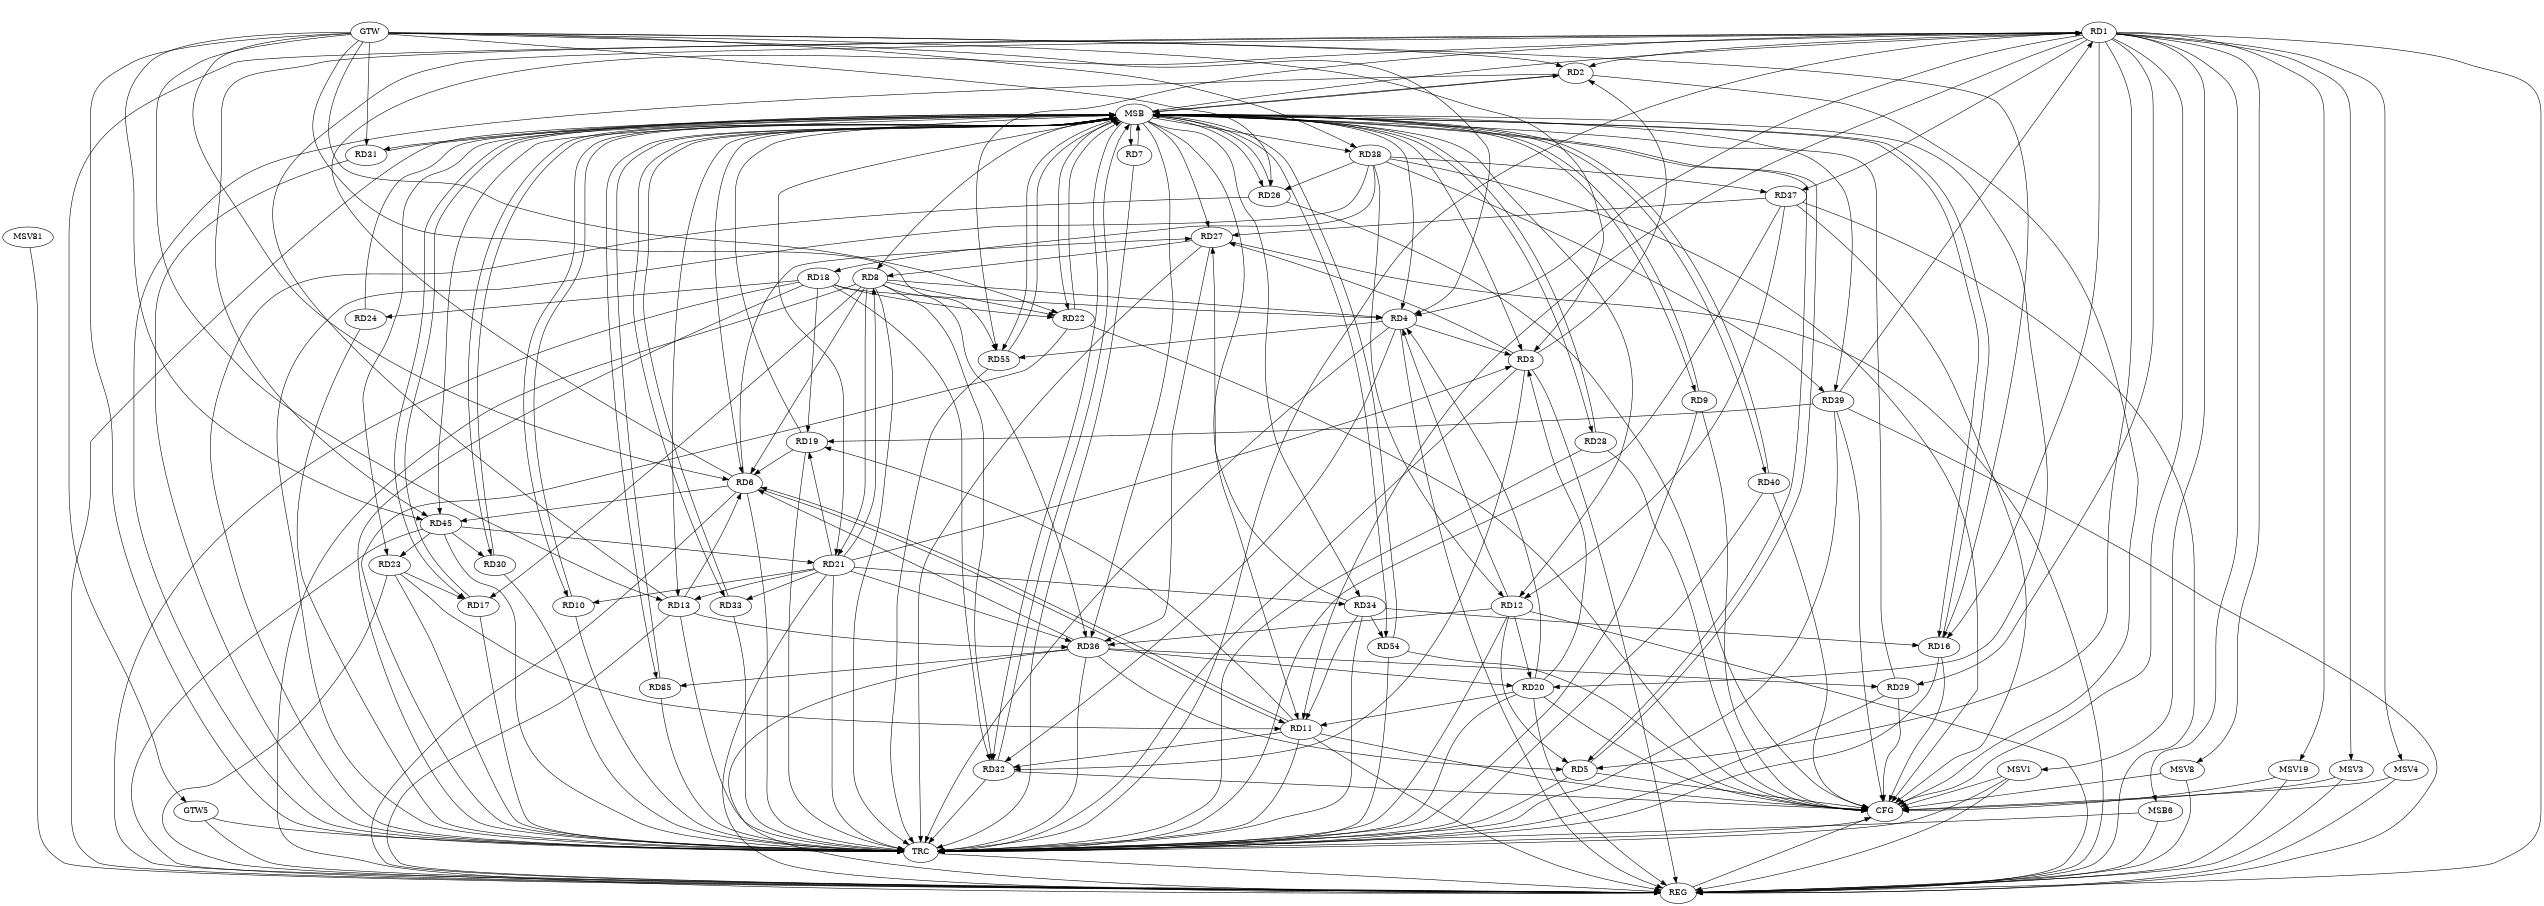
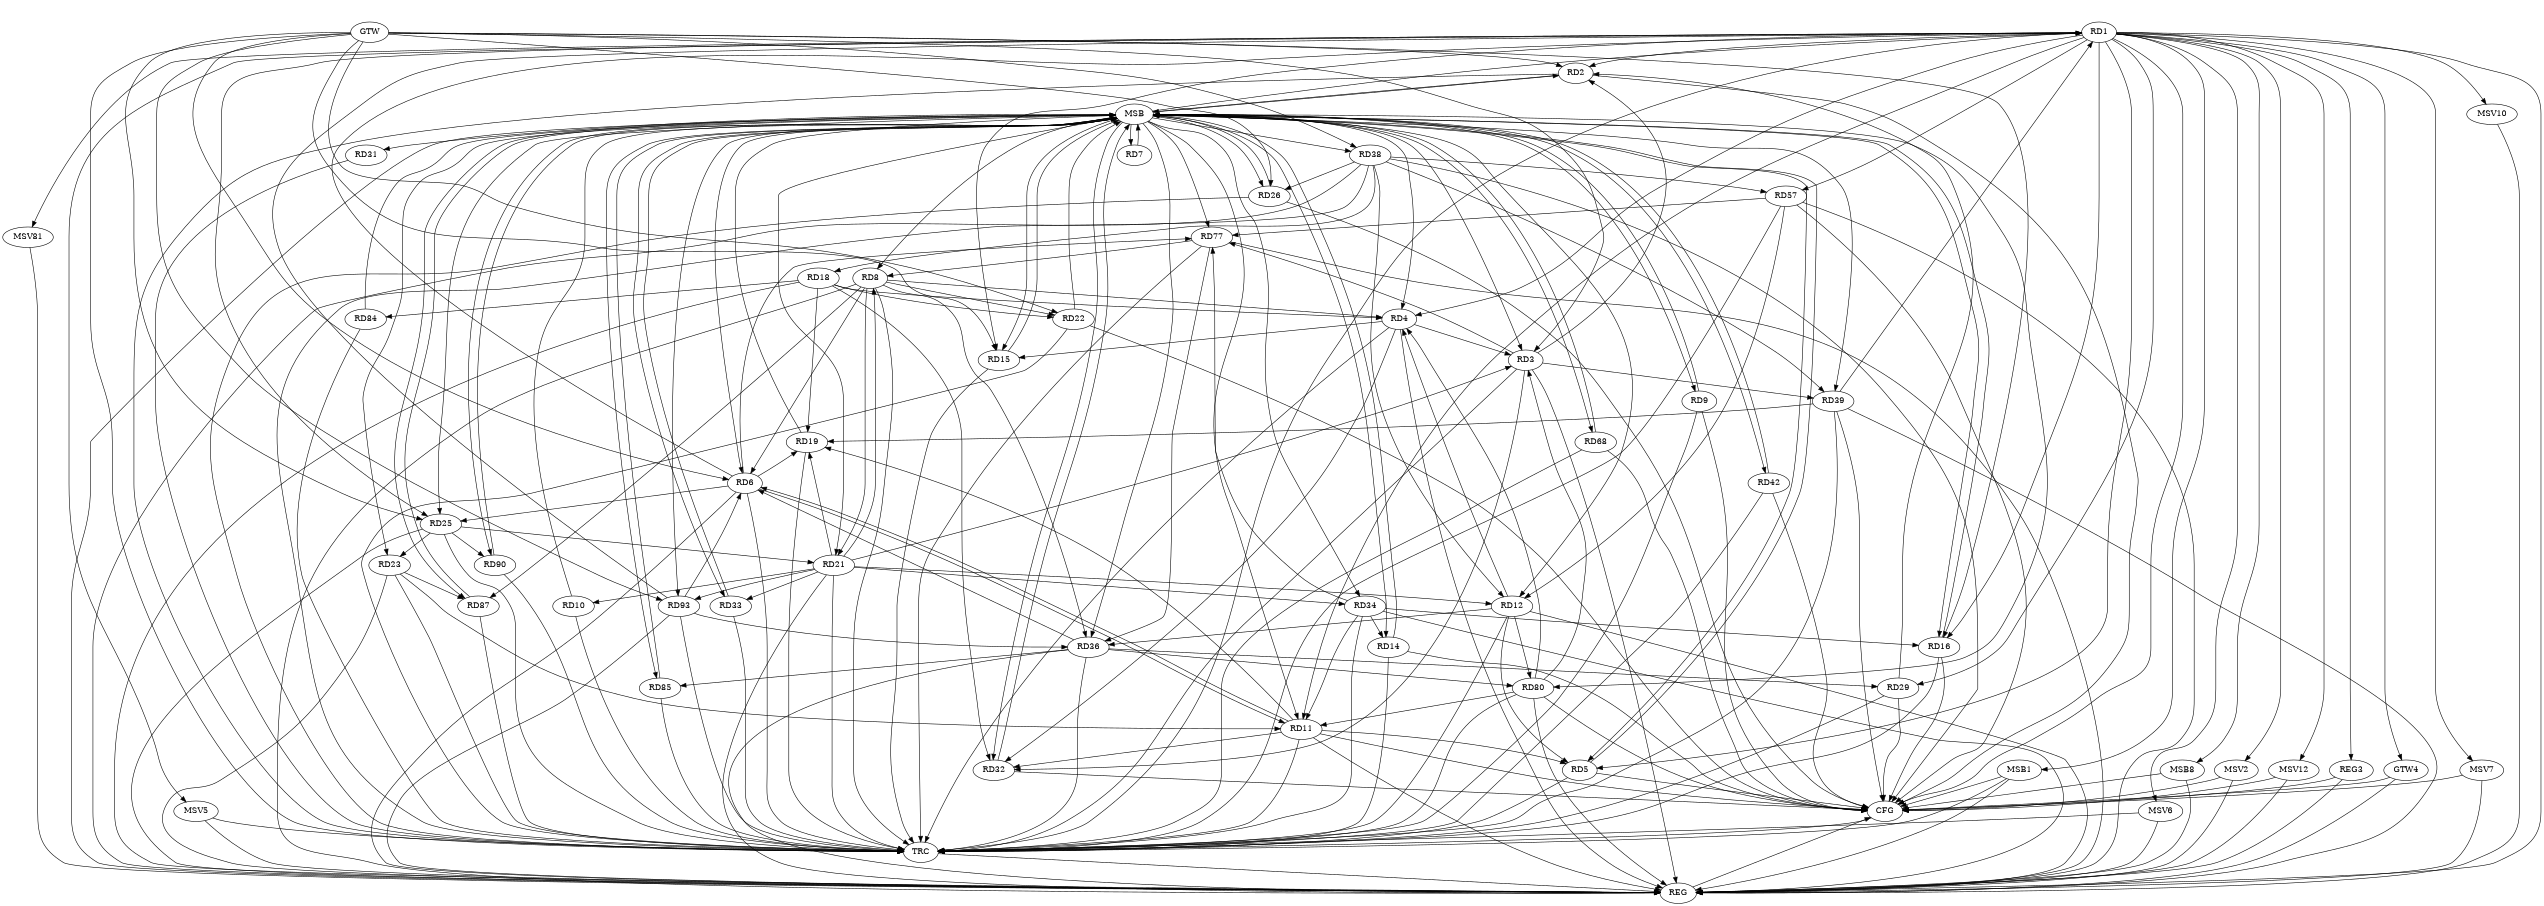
edge "RD1" -> "MSV81": added
edge "GTW" -> "RD4": removed
edge "GTW" -> "RD31": removed
node "MSV10": added
edge "RD31" -> "MSB": removed
edge "MSB" -> "RD10": removed
edge "RD29" -> "MSB": now "RD29" -> "RD2"
node "RD37": label "RD37" -> "RD57"
edge "MSB" -> "RD22": removed
node "RD27": label "RD27" -> "RD77"
node "RD24": label "RD24" -> "RD84"
node "RD55": label "RD55" -> "RD15"
edge "RD3" -> "RD39": added
node "RD28": label "RD28" -> "RD68"
edge "RD19" -> "RD6": reversed
node "RD40": label "RD40" -> "RD42"
edge "RD8" -> "RD32": removed
node "RD45": label "RD45" -> "RD25"
edge "RD7" -> "TRC": removed
node "RD30": label "RD30" -> "RD90"
edge "RD21" -> "RD36": now "RD21" -> "RD12"
node "RD17": label "RD17" -> "RD87"
node "RD13": label "RD13" -> "RD93"
edge "RD18" -> "TRC": removed
node "RD54": label "RD54" -> "RD14"
node "RD20": label "RD20" -> "RD80"
edge "RD34" -> "REG": added
edge "RD36" -> "RD5": now "RD11" -> "RD5"
node "MSV1": label "MSV1" -> "MSB1"
node "MSV8": label "MSV8" -> "MSB8"
node "MSV2": added
node "MSV19": label "MSV19" -> "MSV12"
node "MSV3": label "MSV3" -> "REG3"
node "MSV4": label "MSV4" -> "GTW4"
node "MSV7": added
edge "RD38" -> "REG": added
edge "RD32" -> "TRC": removed
node "GTW5": label "GTW5" -> "MSV5"
node "MSB6": label "MSB6" -> "MSV6"
